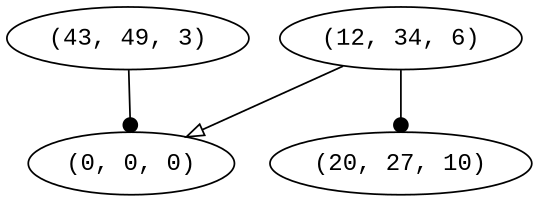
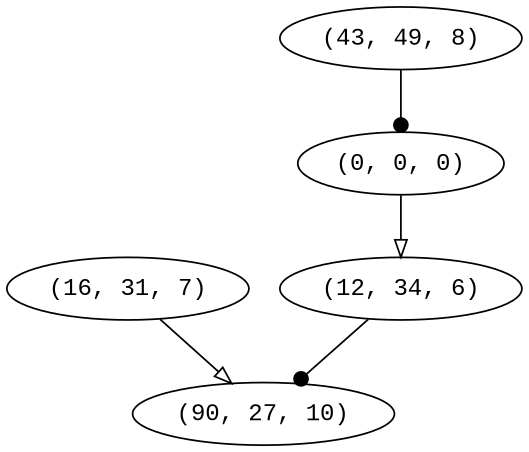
node "(43, 49, 3)": label "(43, 49, 3)" -> "(43, 49, 8)"
edge "(12, 34, 6)" -> "(0, 0, 0)": reversed
node "(20, 27, 10)": label "(20, 27, 10)" -> "(90, 27, 10)"
node "(16, 31, 7)": added
